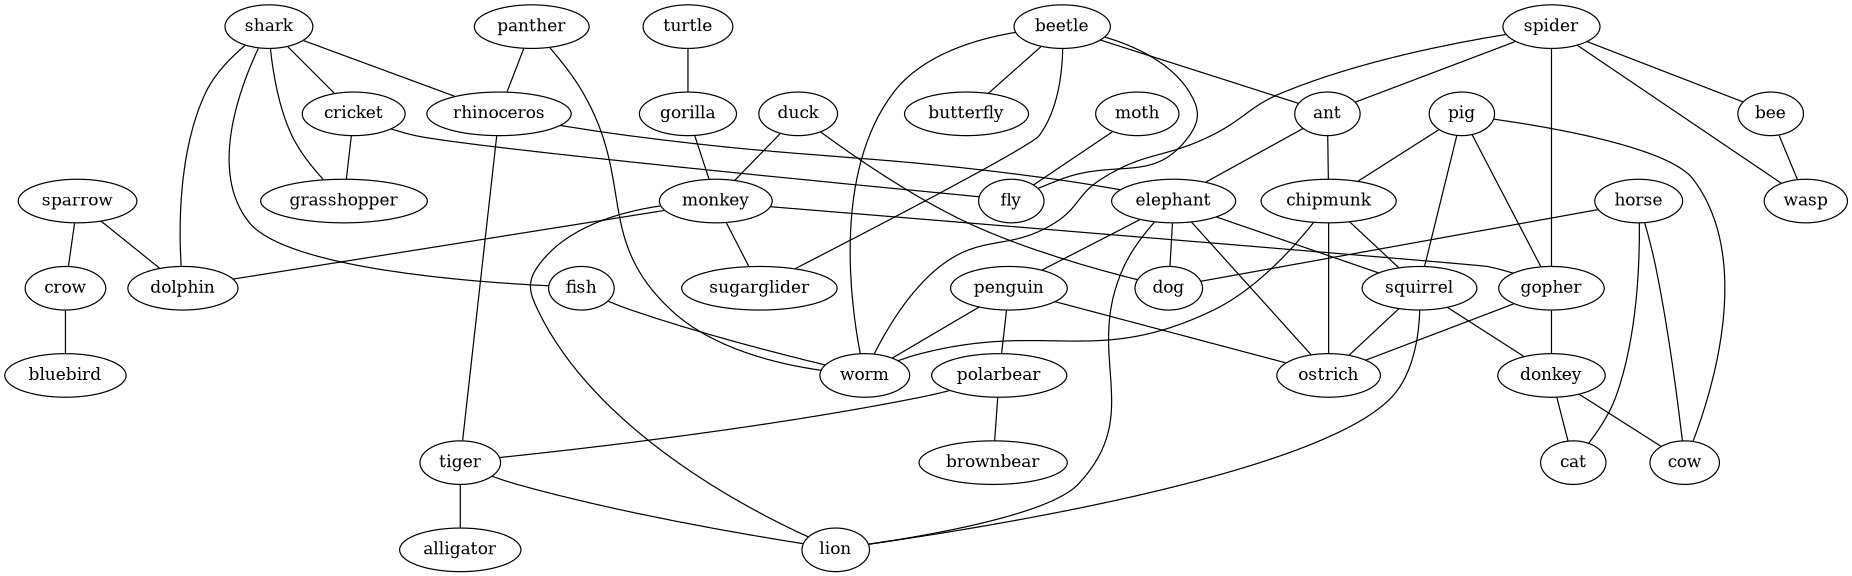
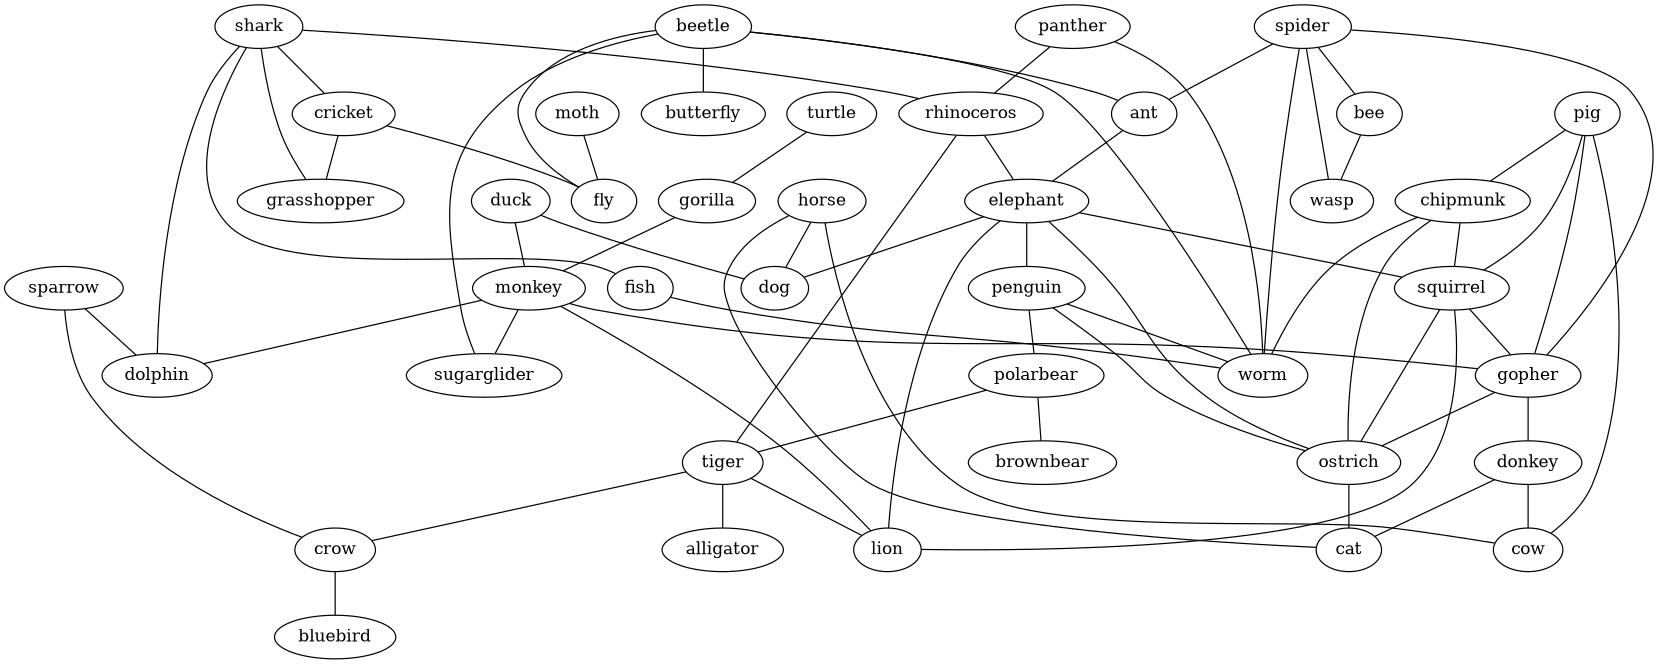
edge "ant" -- "chipmunk": removed
edge "squirrel" -- "donkey": now "squirrel" -- "gopher"
edge "tiger" -- "crow": added
edge "ostrich" -- "cat": added
